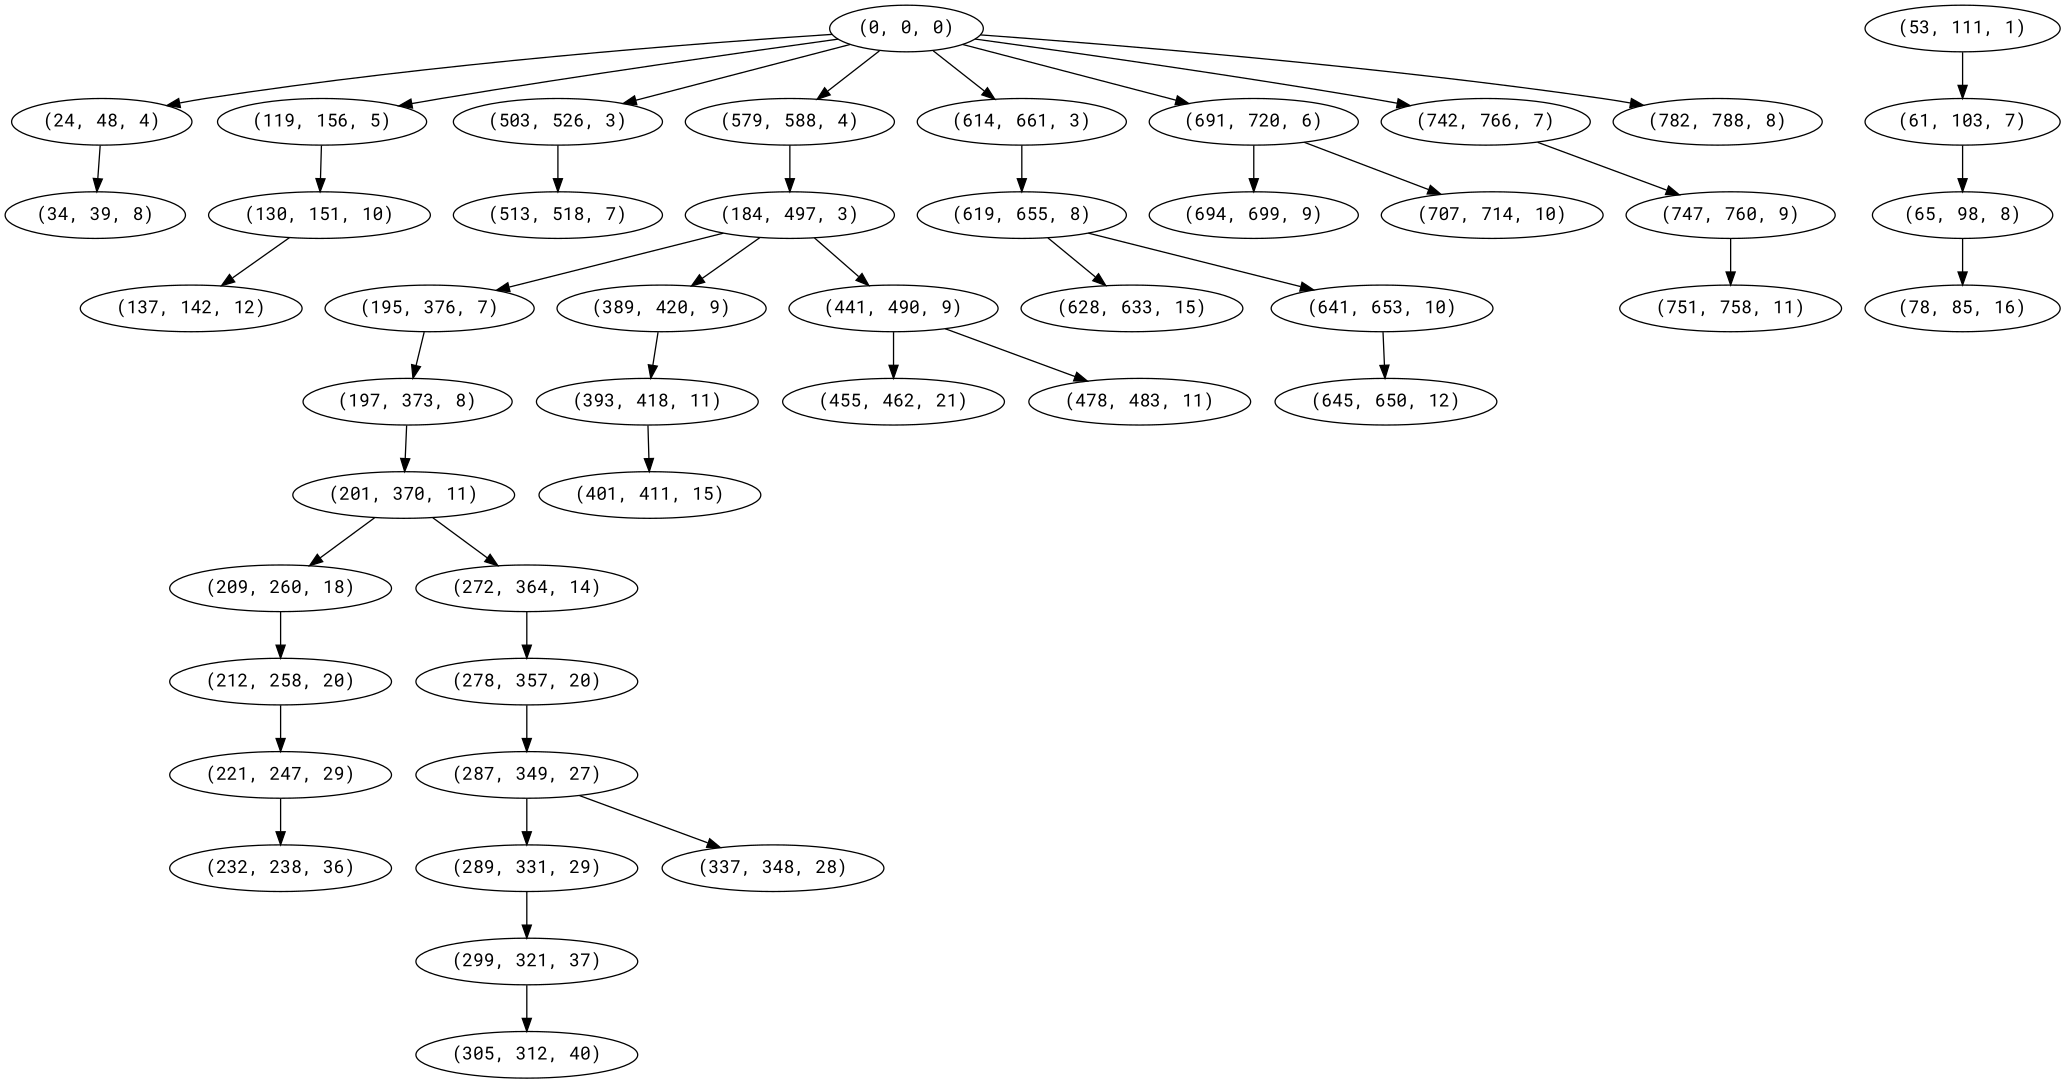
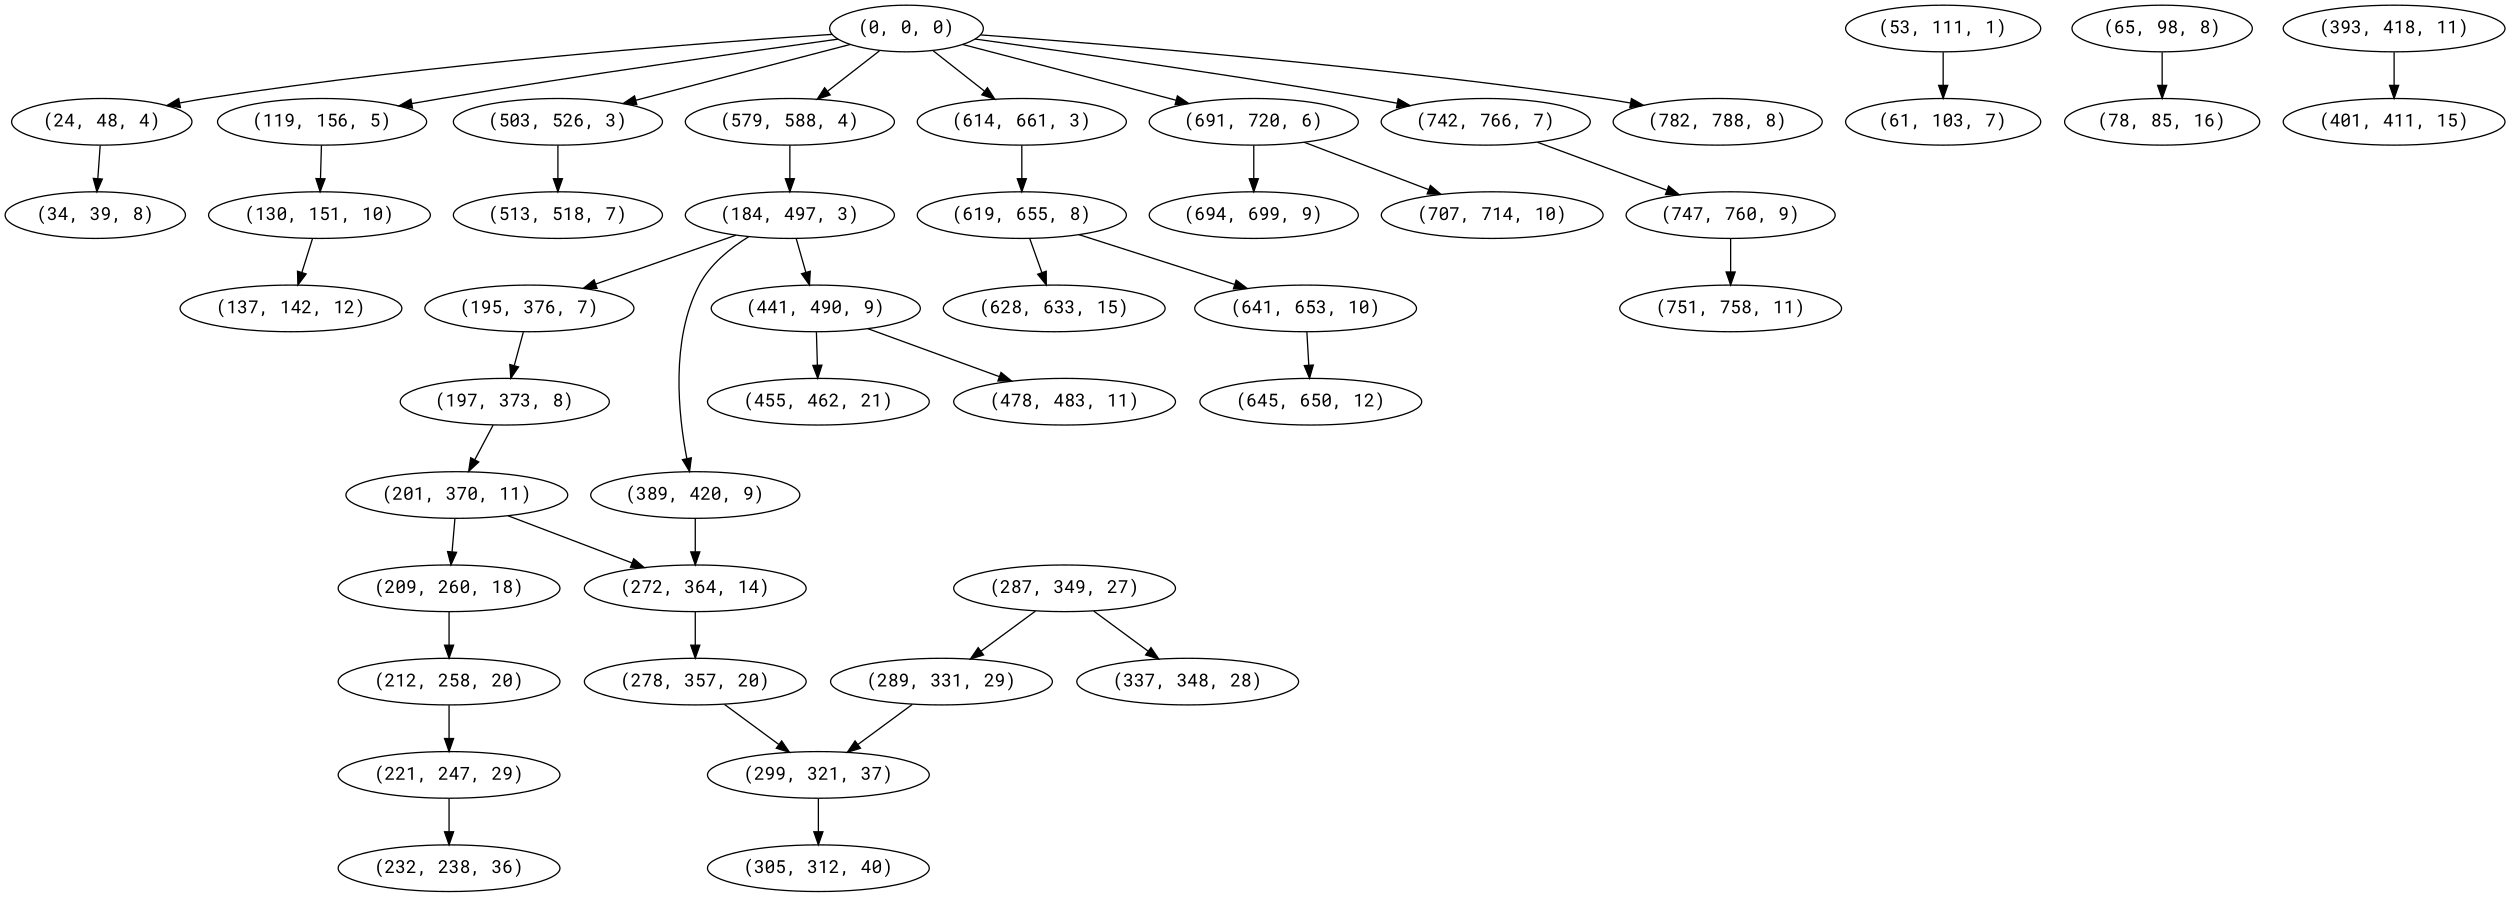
edge "(61, 103, 7)" -> "(65, 98, 8)": removed
edge "(389, 420, 9)" -> "(393, 418, 11)": now "(389, 420, 9)" -> "(272, 364, 14)"
edge "(278, 357, 20)" -> "(287, 349, 27)": now "(278, 357, 20)" -> "(299, 321, 37)"
